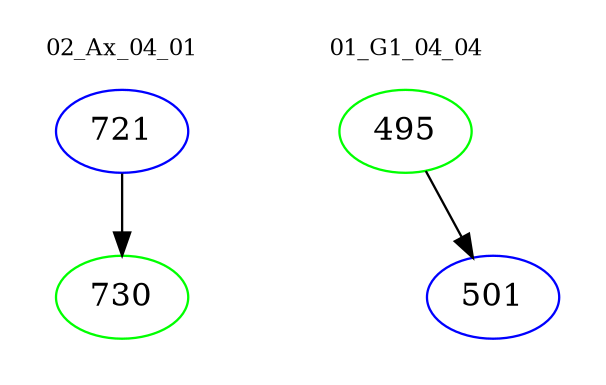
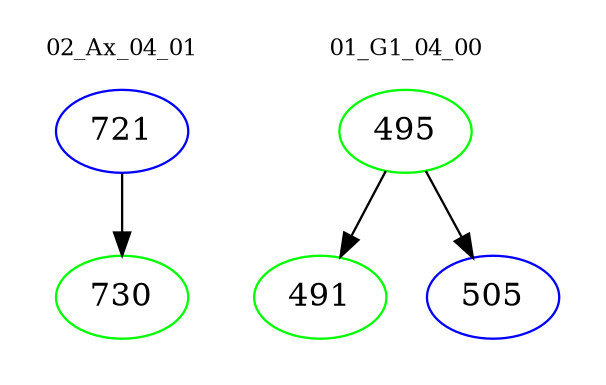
cluster "01_G1_04_04": label "01_G1_04_04" -> "01_G1_04_00"
node "491": added
node "501": label "501" -> "505"
